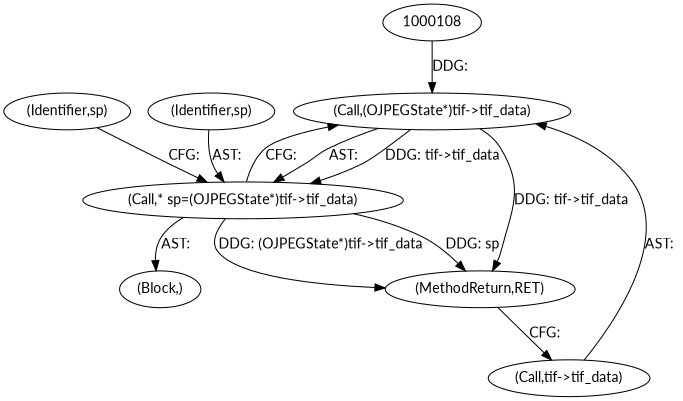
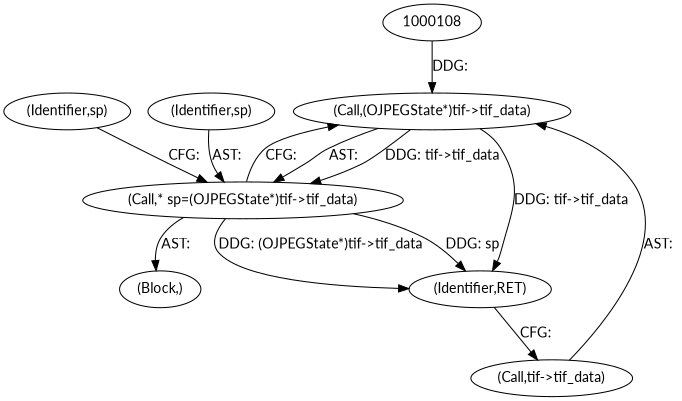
node "(MethodReturn,RET)": label "(MethodReturn,RET)" -> "(Identifier,RET)"
